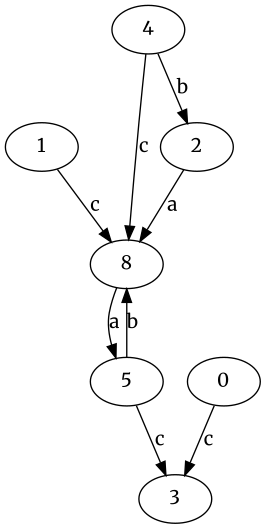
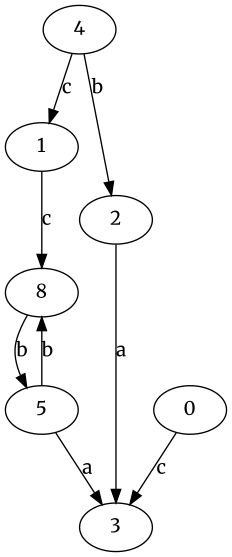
edge "4" -> "8": now "4" -> "1"
edge "2" -> "8": now "2" -> "3"
edge "8" -> "5": label "a" -> "b"
edge "5" -> "3": label "c" -> "a"
